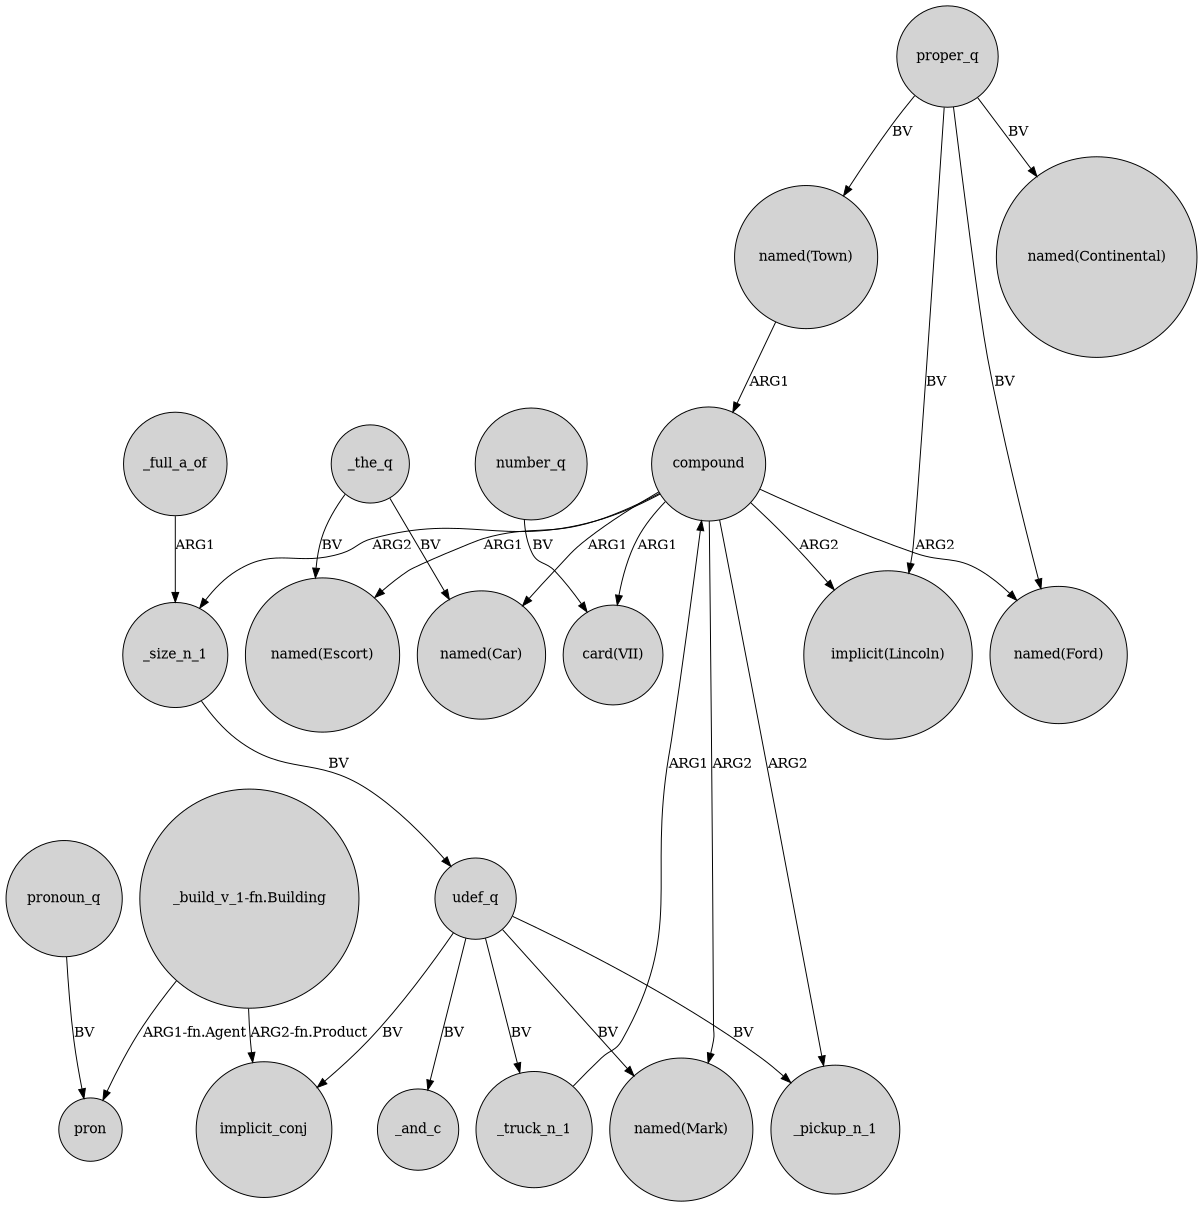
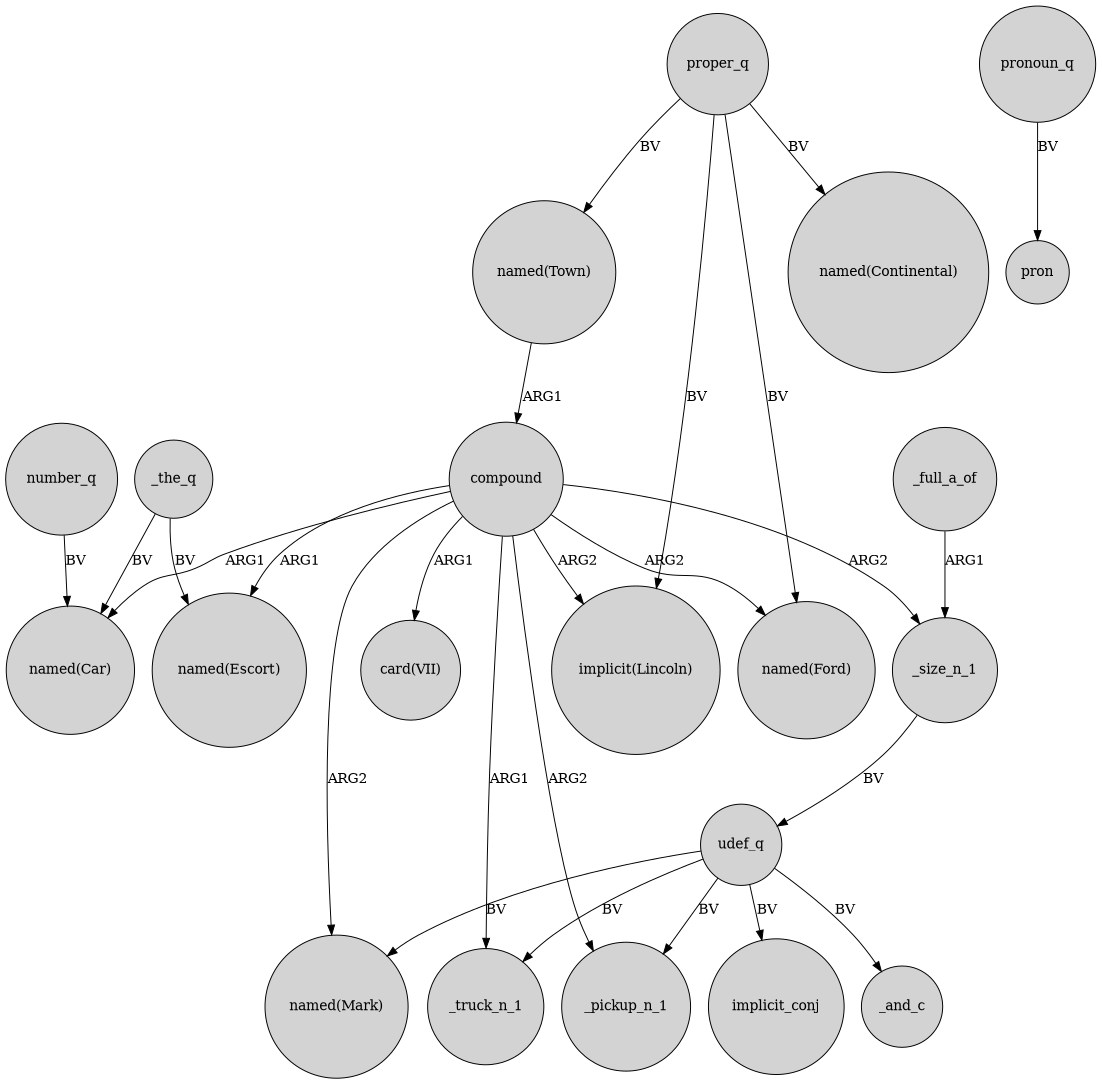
edge "number_q" -> "card(VII)": now "number_q" -> "named(Car)"
edge "_truck_n_1" -> "compound": reversed
node "_build_v_1-fn.Building": removed
